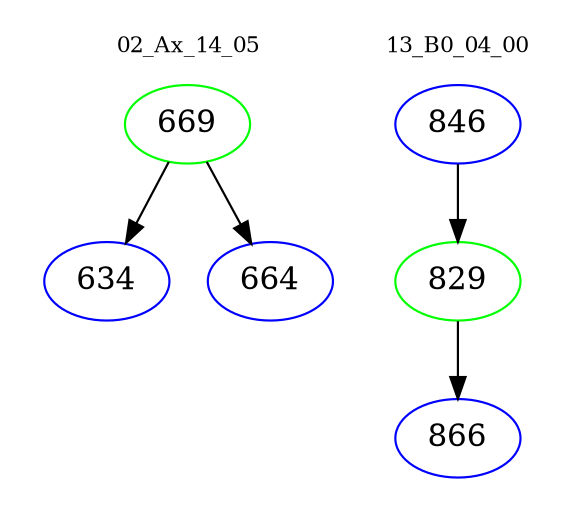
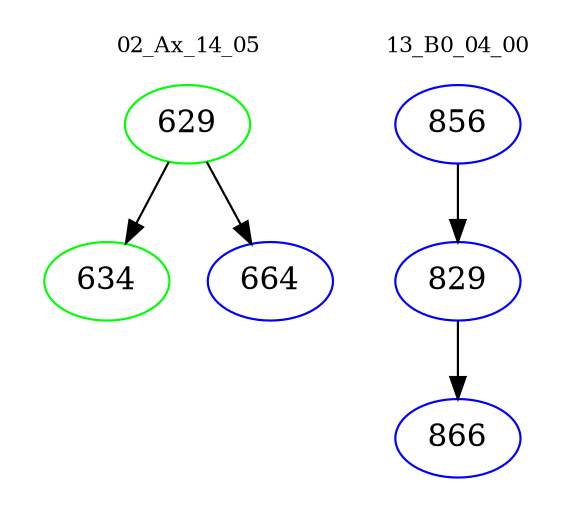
node "669": label "669" -> "629"
node "846": label "846" -> "856"
node "634": color blue -> green
node "829": color green -> blue
